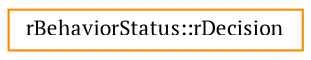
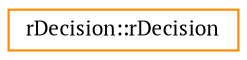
node "rBehaviorStatus::rDecision": label "rBehaviorStatus::rDecision" -> "rDecision::rDecision"
